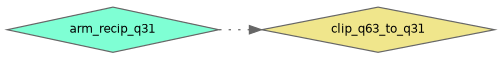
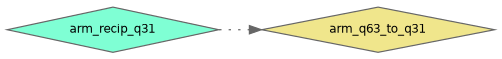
node "clip_q63_to_q31": label "clip_q63_to_q31" -> "arm_q63_to_q31"
